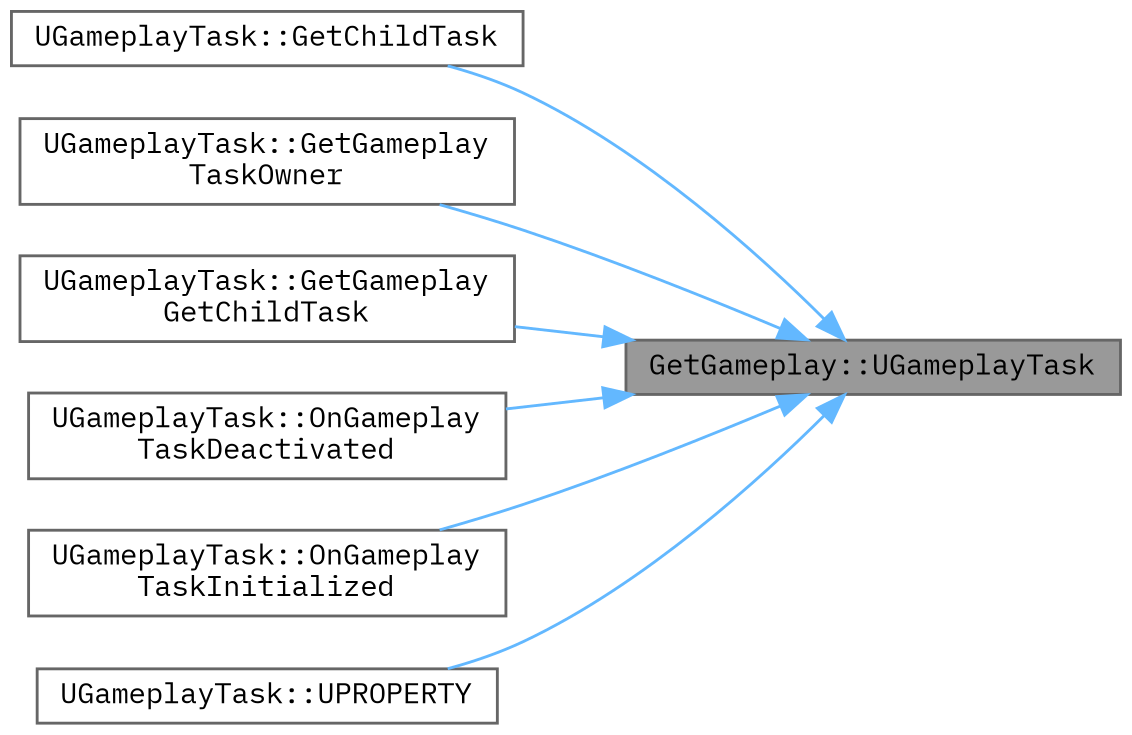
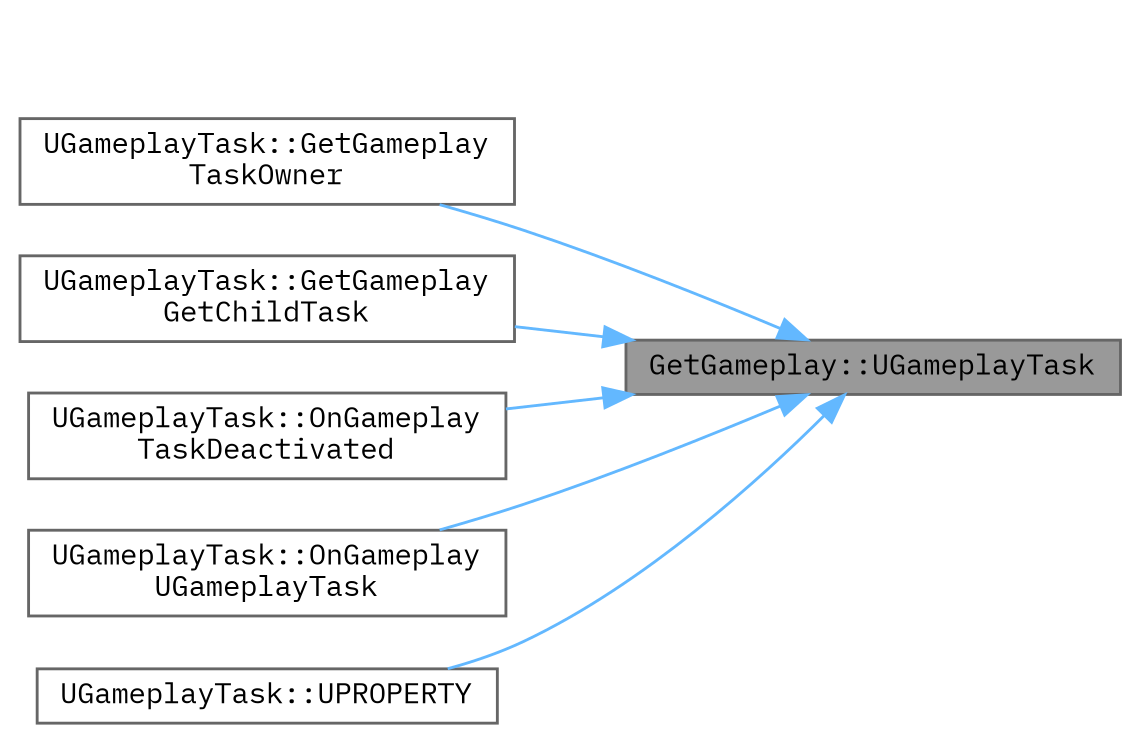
node "UGameplayTask::GetChildTask": removed
node "UGameplayTask::OnGameplay TaskInitialized": label "UGameplayTask::OnGameplay TaskInitialized" -> "UGameplayTask::OnGameplay UGameplayTask"
